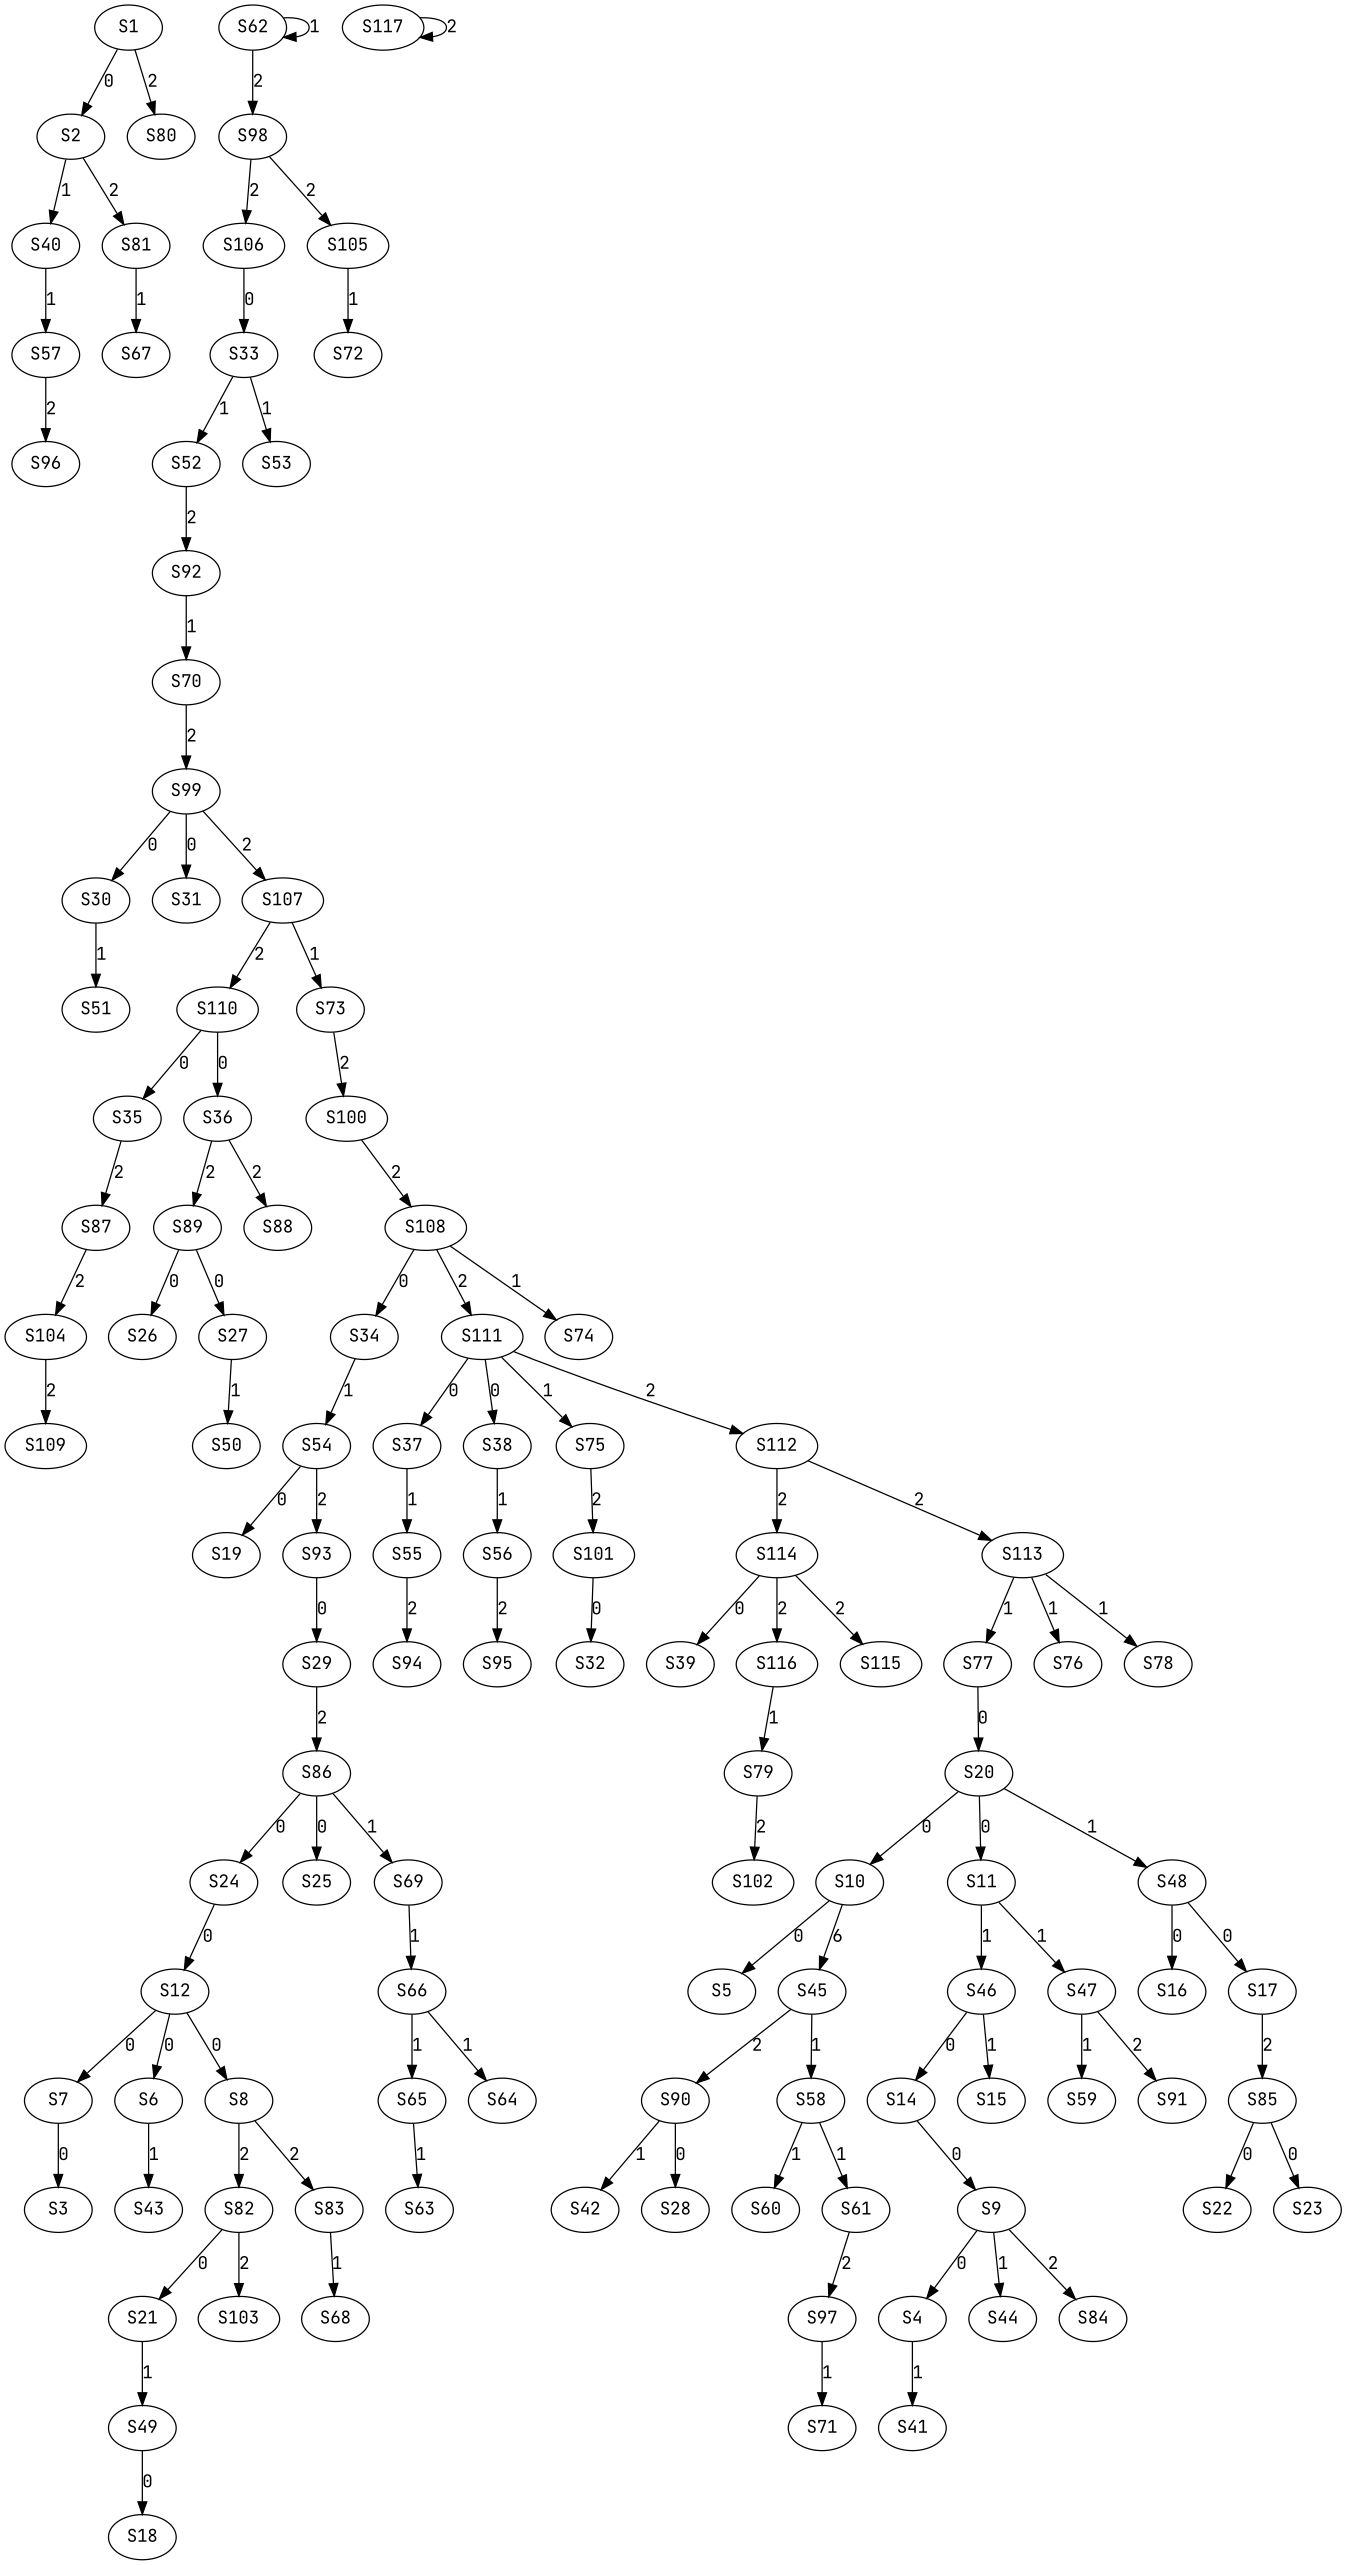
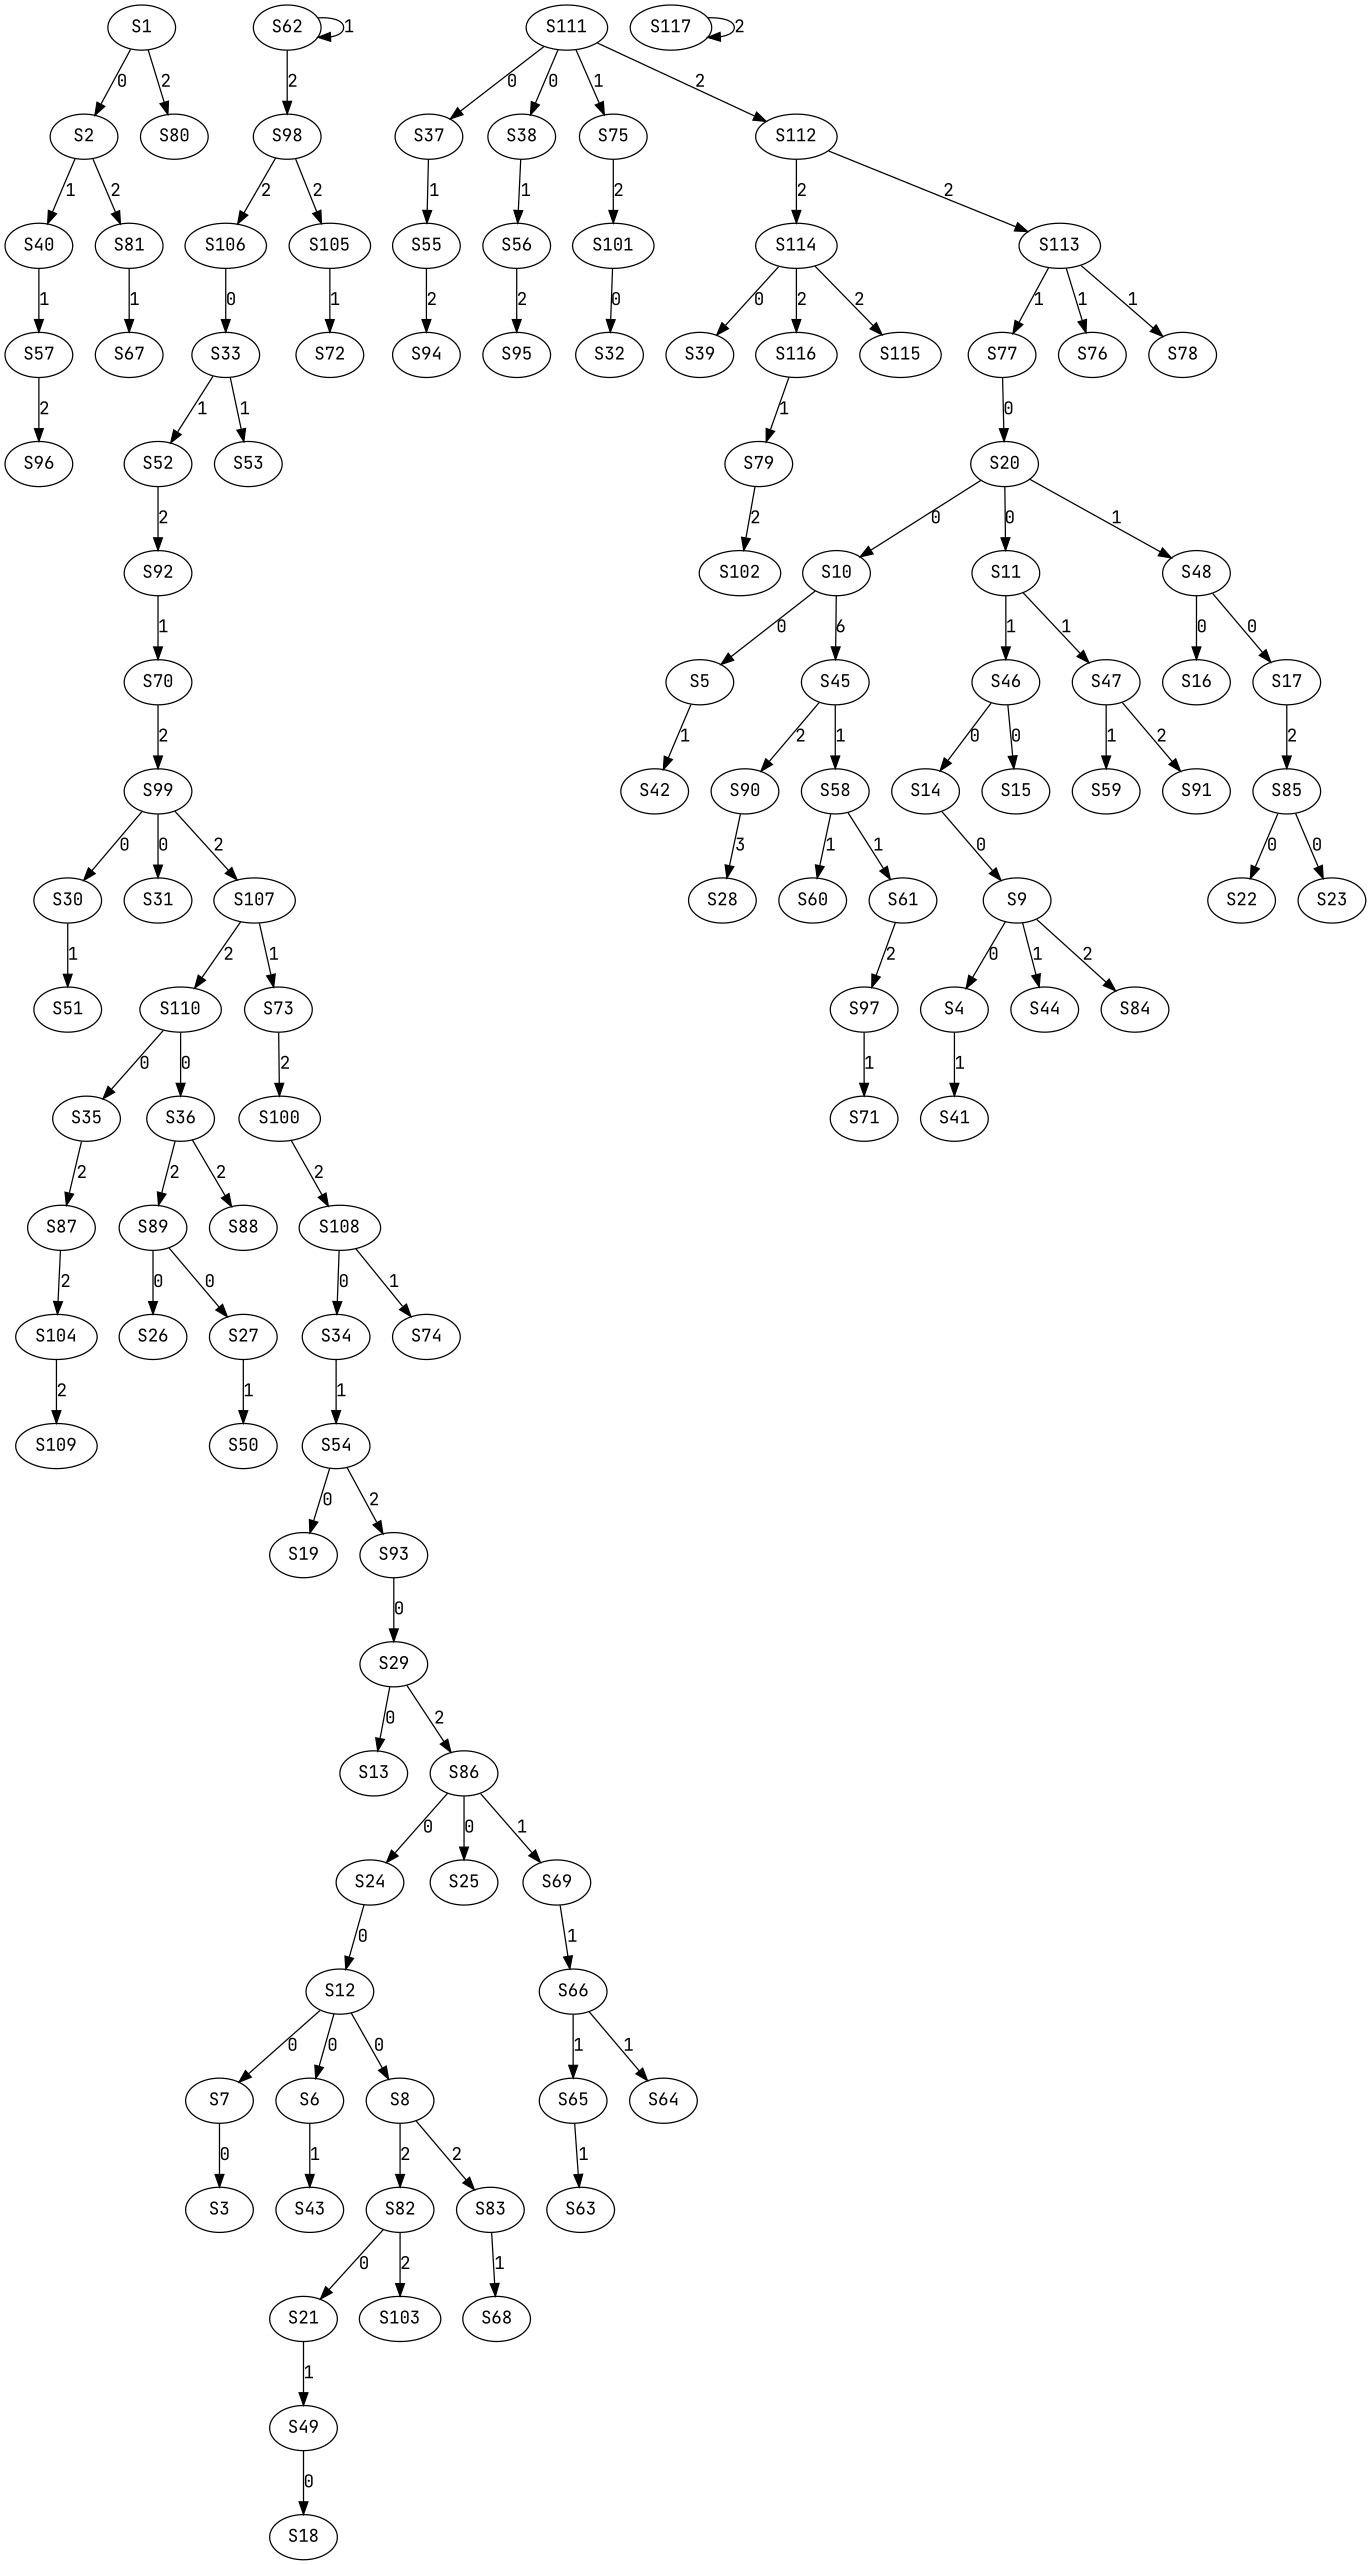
edge "S108" -> "S111": removed, label "2"
node "S13": added
edge "S46" -> "S15": label "1" -> "0"
edge "S90" -> "S42": now "S5" -> "S42"
edge "S90" -> "S28": label "0" -> "3"
